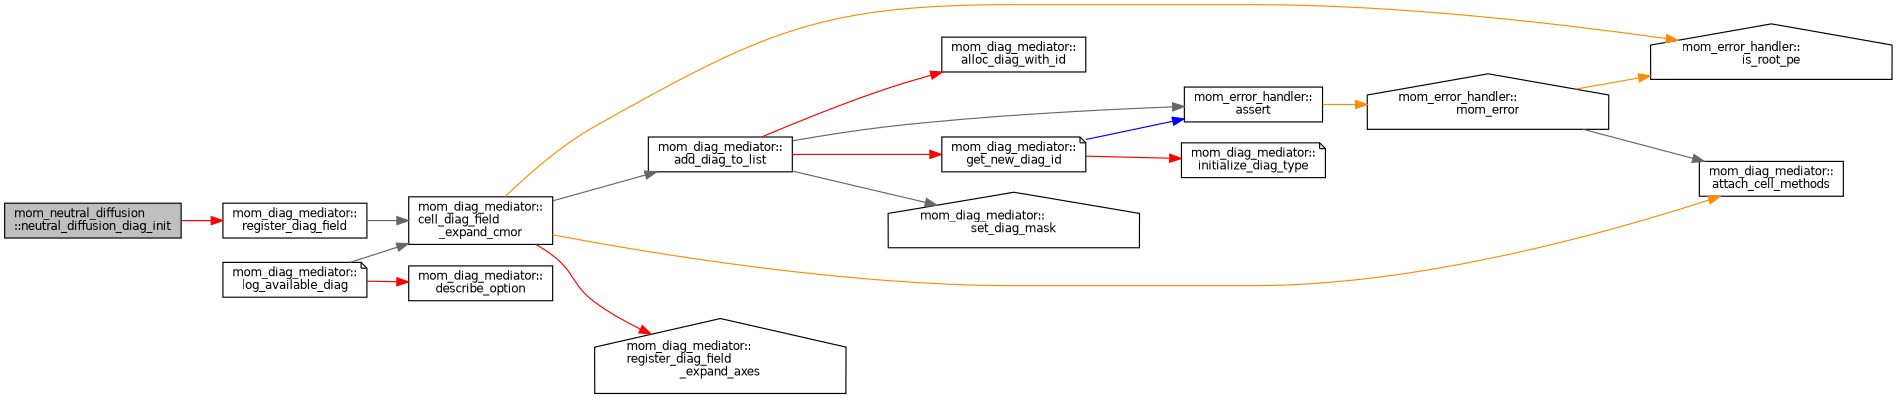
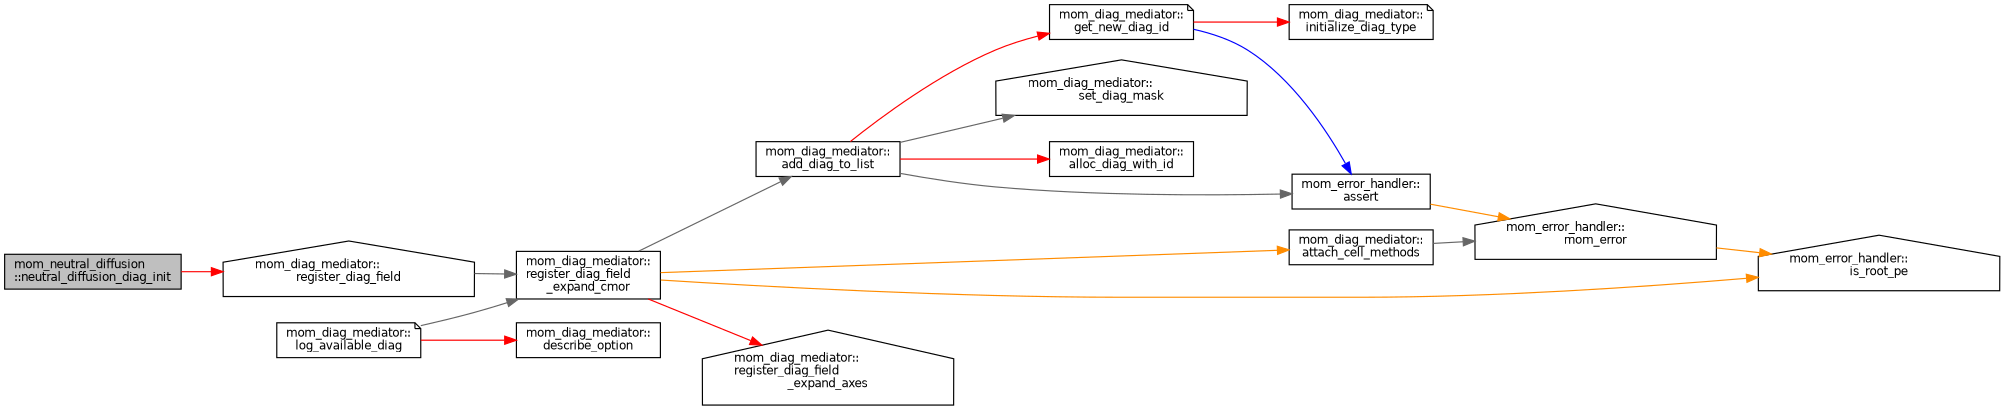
edge "mom_error_handler:: mom_error" -> "mom_diag_mediator:: attach_cell_methods": reversed
node "mom_diag_mediator:: register_diag_field": shape box -> house
node "mom_diag_mediator:: cell_diag_field _expand_cmor": label "mom_diag_mediator:: cell_diag_field _expand_cmor" -> "mom_diag_mediator:: register_diag_field _expand_cmor"
